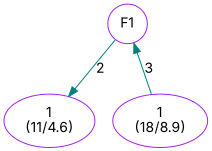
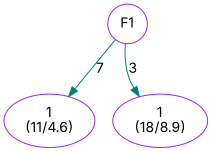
edge "F1" -> "1 (11/4.6)": label "2" -> "7"
edge "1 (18/8.9)" -> "F1": reversed
